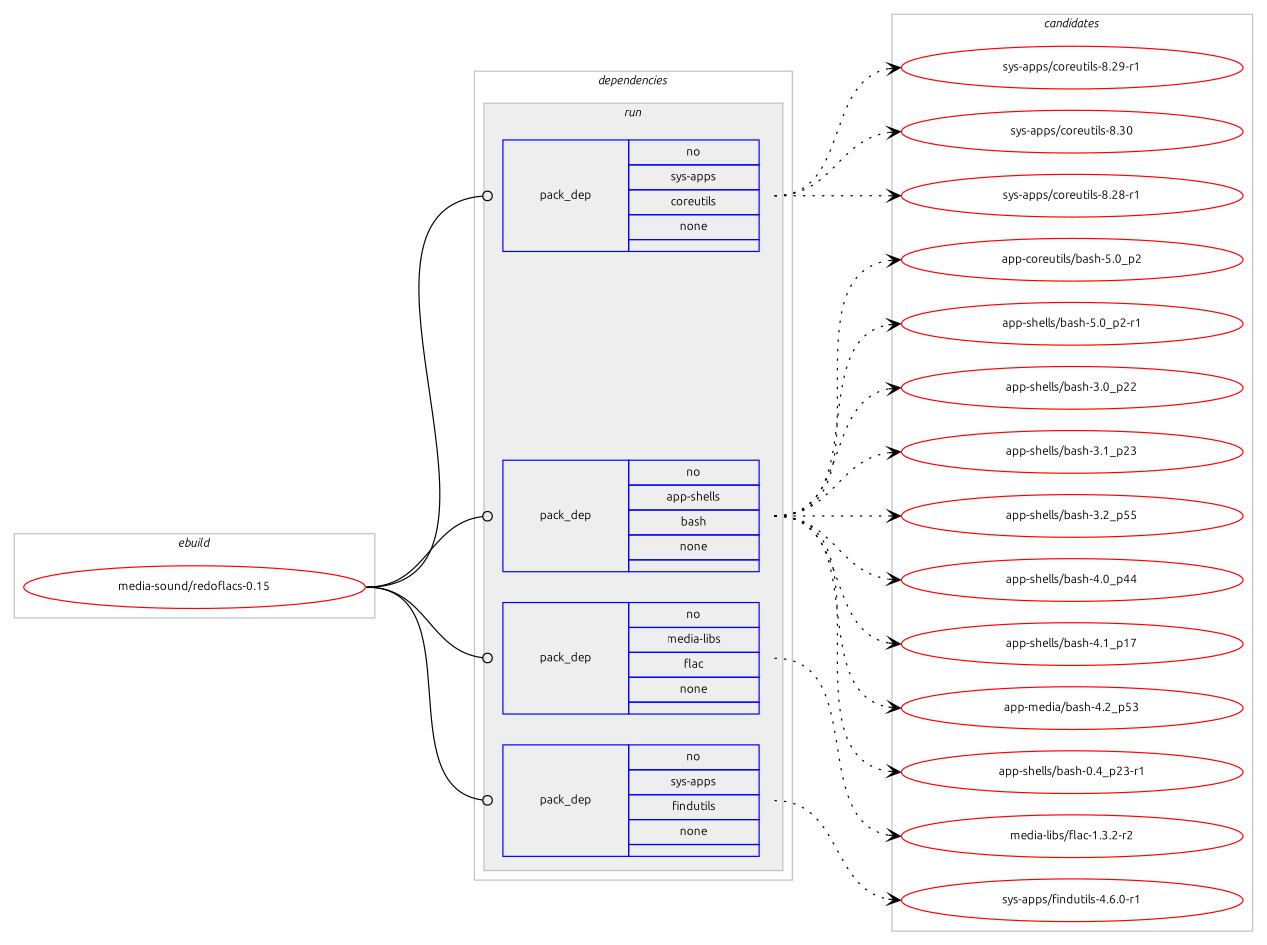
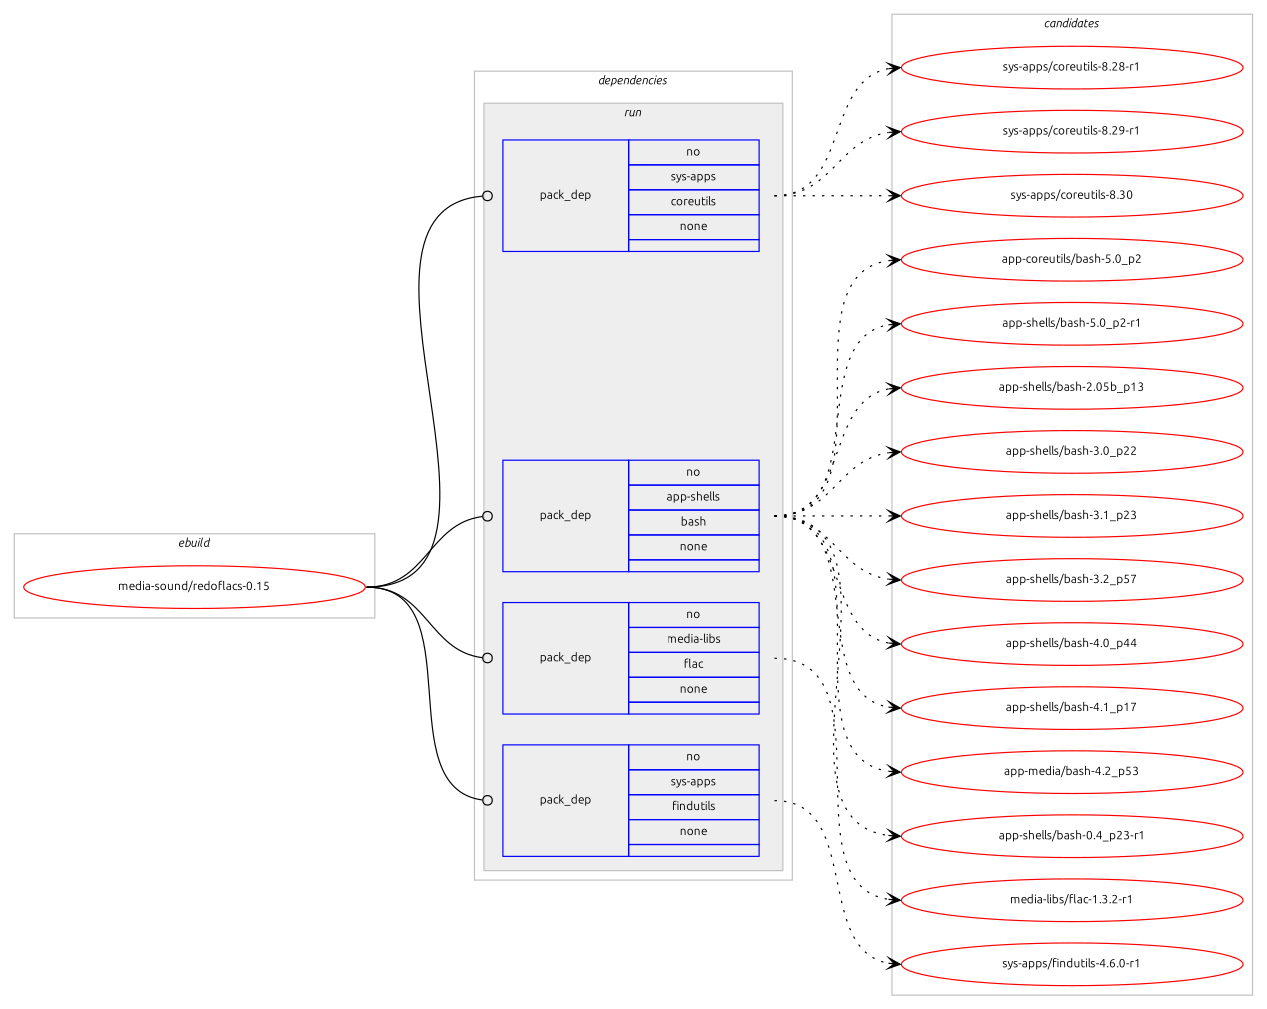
node "app-shells/bash-2.05b_p13": added
node "app-shells/bash-3.2_p55": label "app-shells/bash-3.2_p55" -> "app-shells/bash-3.2_p57"
node "media-libs/flac-1.3.2-r2": label "media-libs/flac-1.3.2-r2" -> "media-libs/flac-1.3.2-r1"
